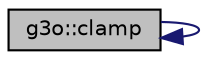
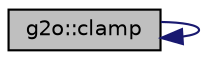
node "g3o::clamp": label "g3o::clamp" -> "g2o::clamp"
